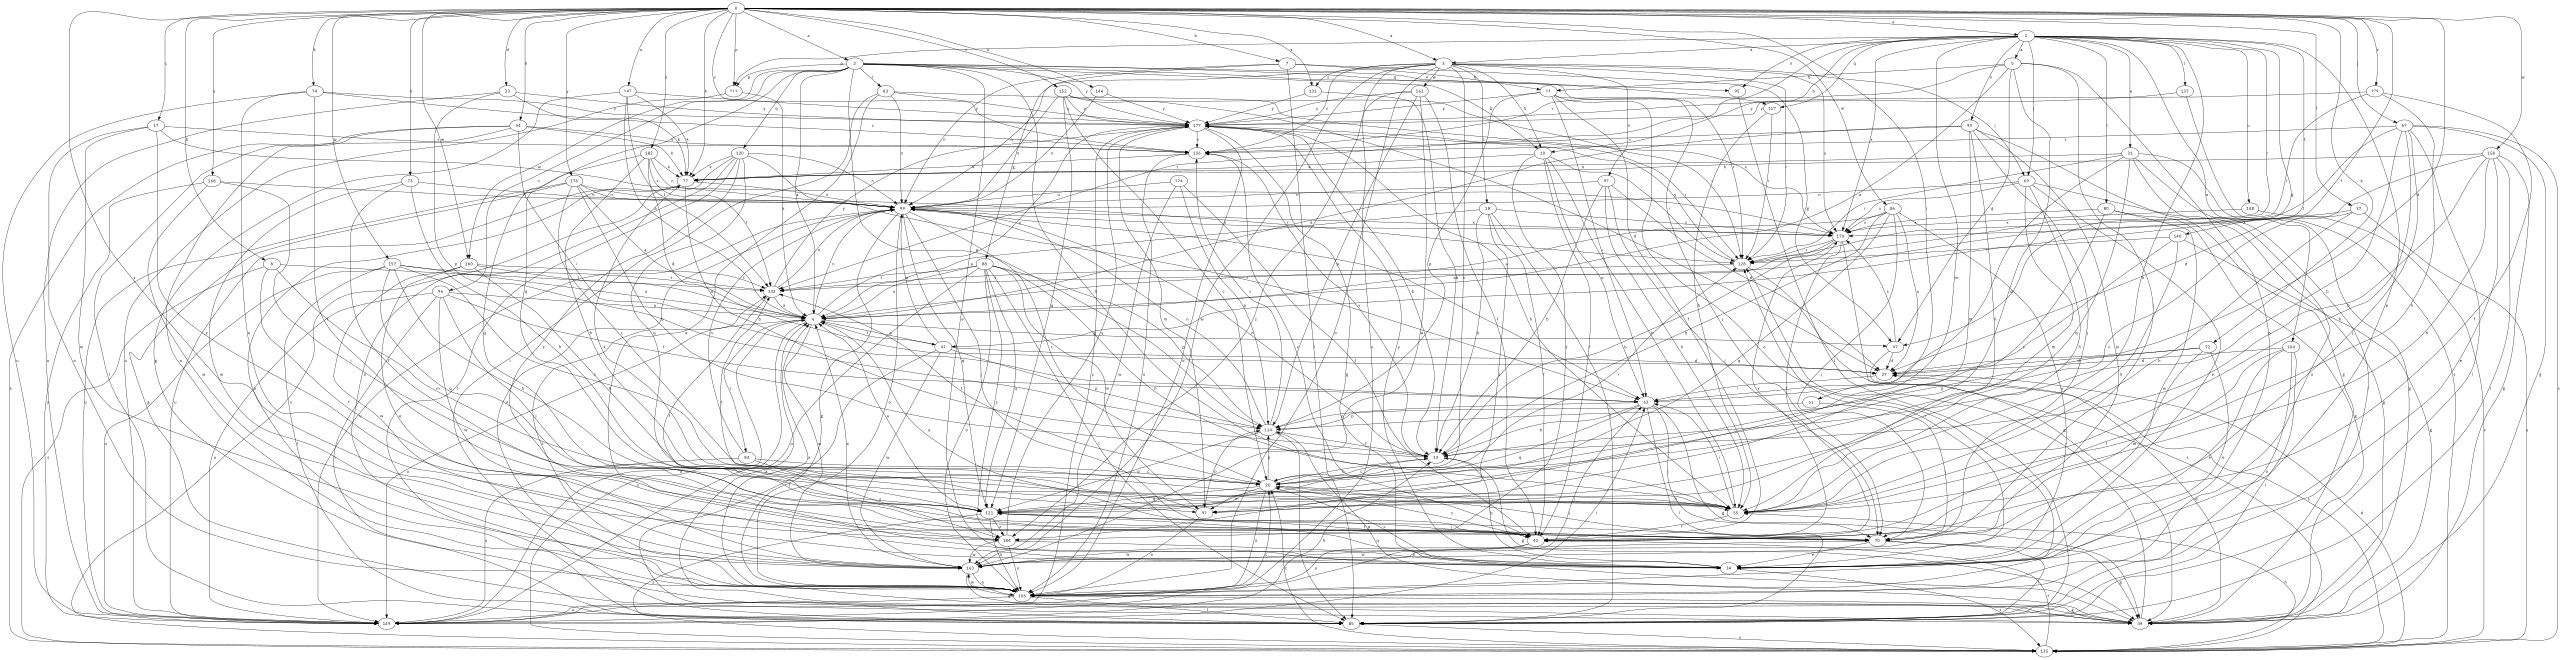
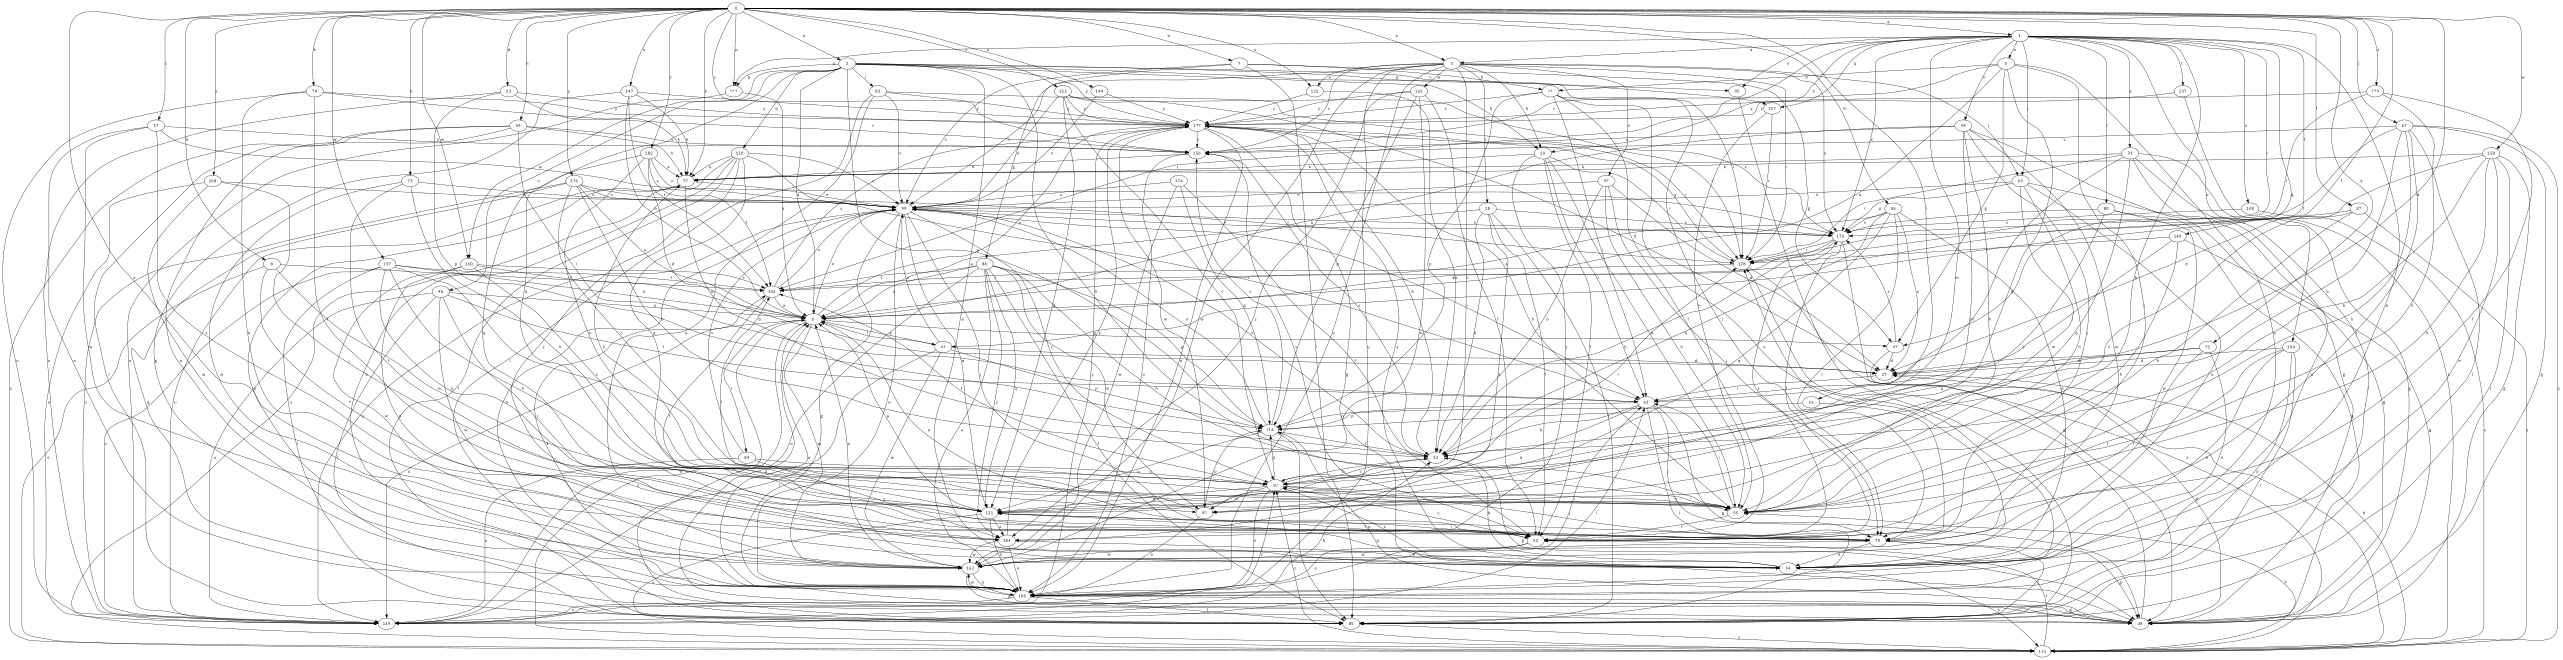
edge "69" -> "170": label "x" -> "p"
edge "10" -> "63": label "o" -> "i"
edge "72" -> "42": label "m" -> "f"
